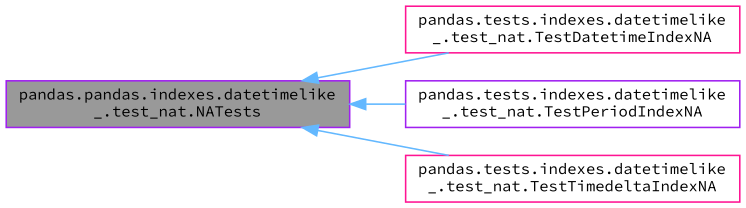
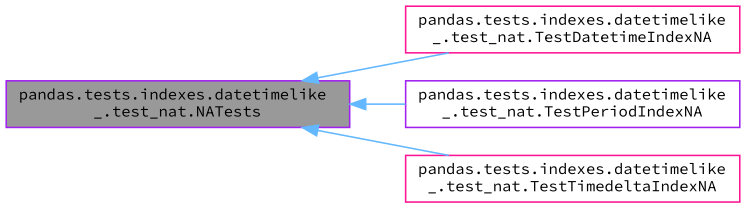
node "pandas.pandas.indexes.datetimelike _.test_nat.NATests": label "pandas.pandas.indexes.datetimelike _.test_nat.NATests" -> "pandas.tests.indexes.datetimelike _.test_nat.NATests"
